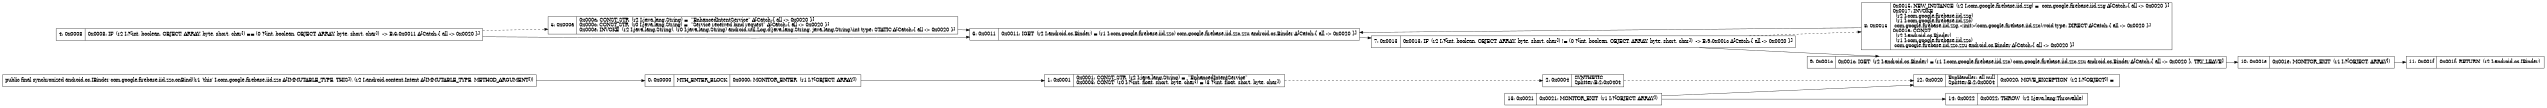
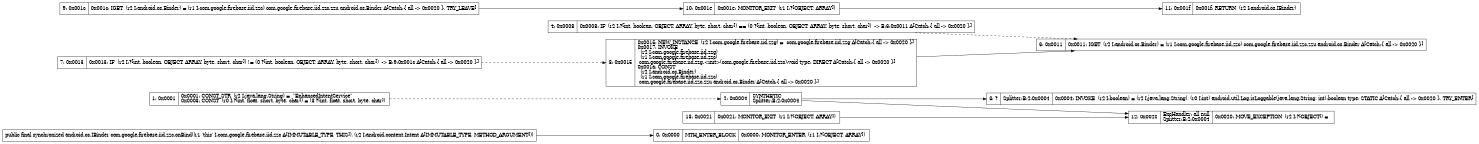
node "5: 0x000a": removed
edge "4: 0x0008" -> "6: 0x0011": style solid -> dashed
edge "6: 0x0011" -> "7: 0x0013": removed
edge "7: 0x0013" -> "9: 0x001c": removed
edge "0: 0x0000" -> "1: 0x0001": removed
edge "2: 0x0004" -> "12: 0x0020": style dashed -> solid
node "2: 0x0004": text "Splitter:B:2:0x0404" -> "Splitter:B:2:0x0004"
node "3: ?": added
node "14: 0x0022": removed
